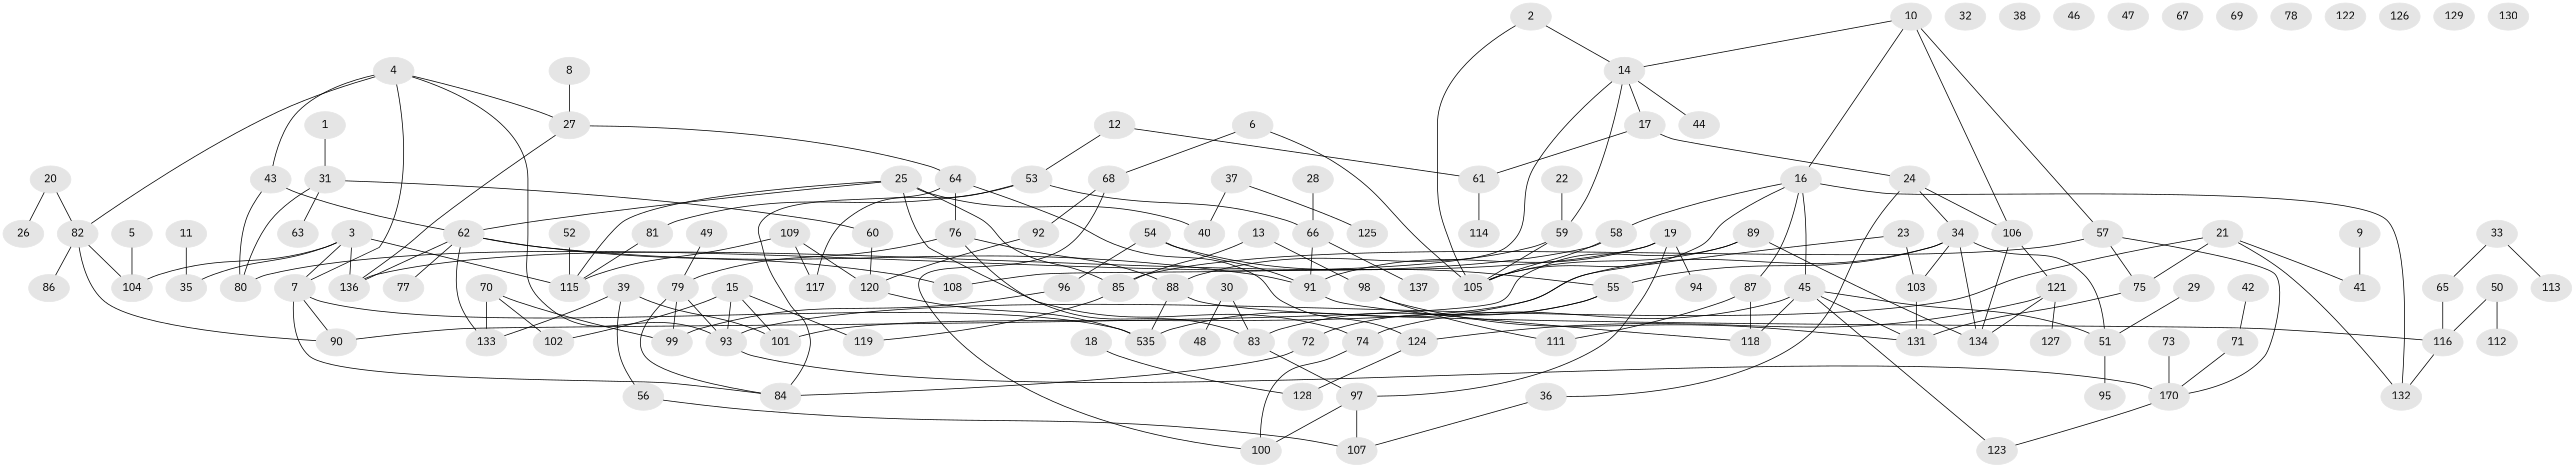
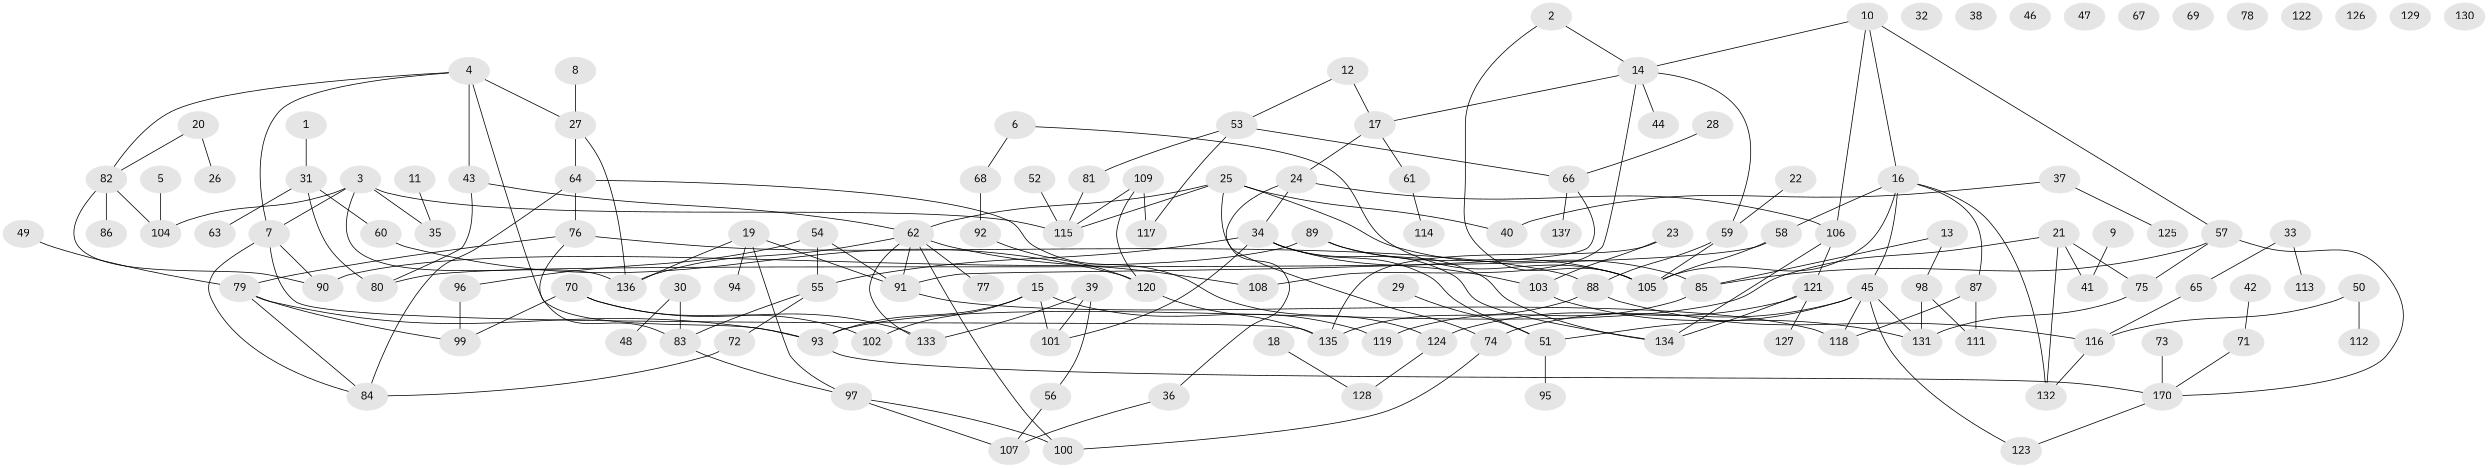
edge "12" -- "61": now "12" -- "17"
node "535": label "535" -> "135"
edge "68" -- "100": now "62" -- "100"
